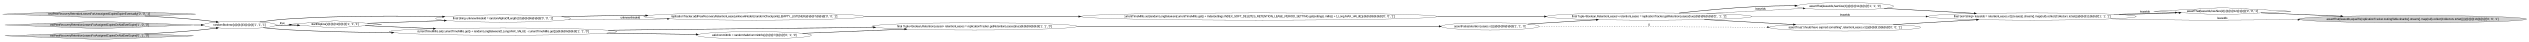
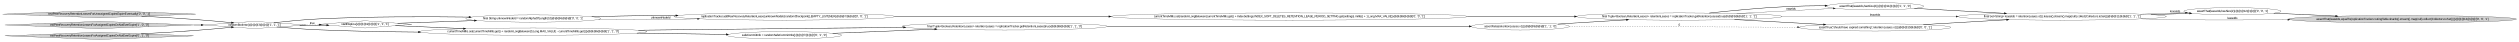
node "assertThat(leaseIds,hasSize(2))@@@12@@@['0', '0', '1']": shape diamond -> ellipse
node "randomBoolean()@@@3@@@['1', '1', '1']": shape ellipse -> diamond
